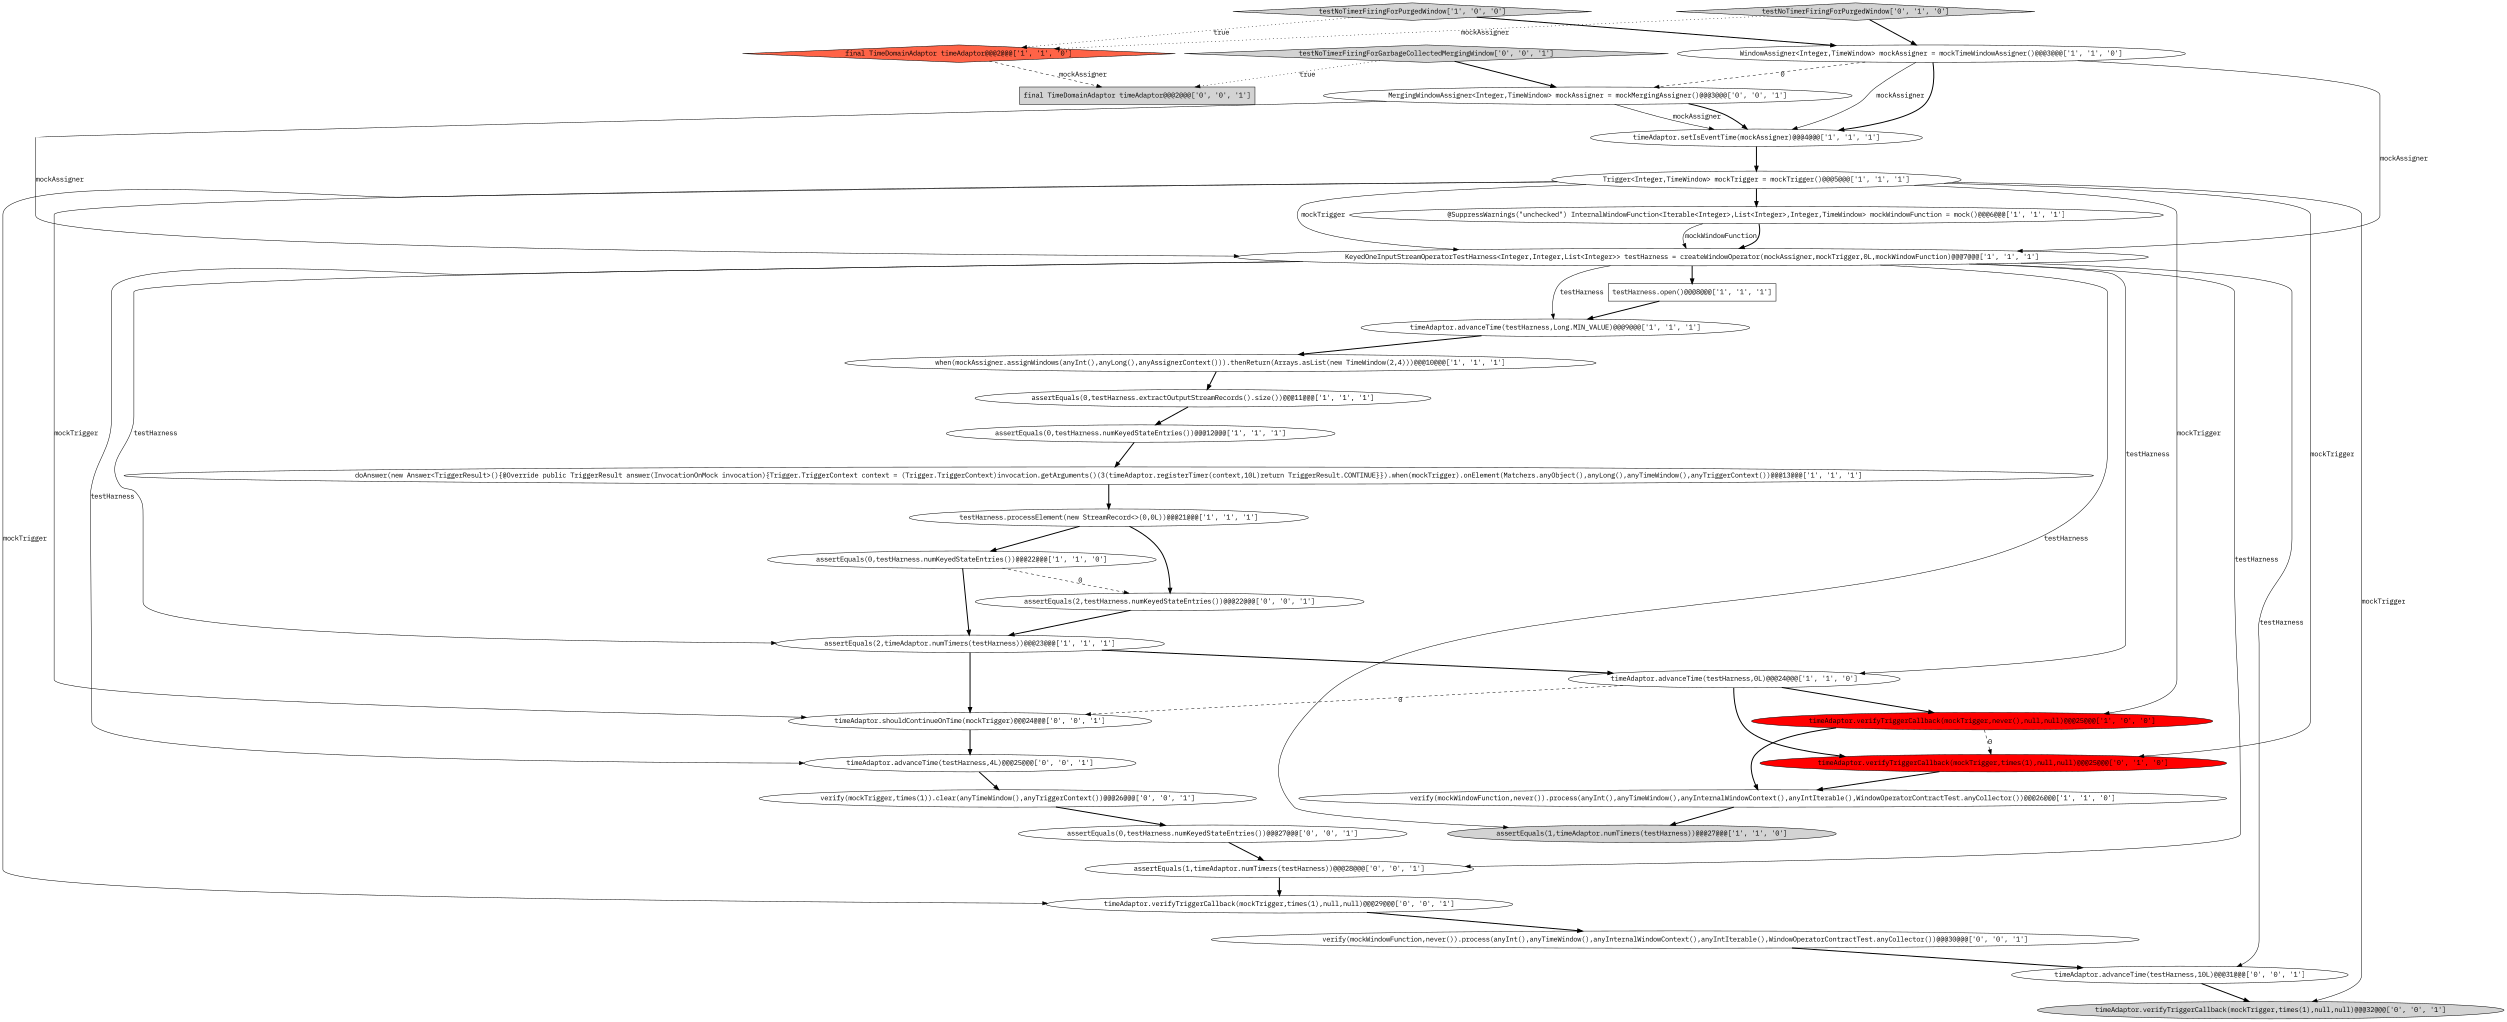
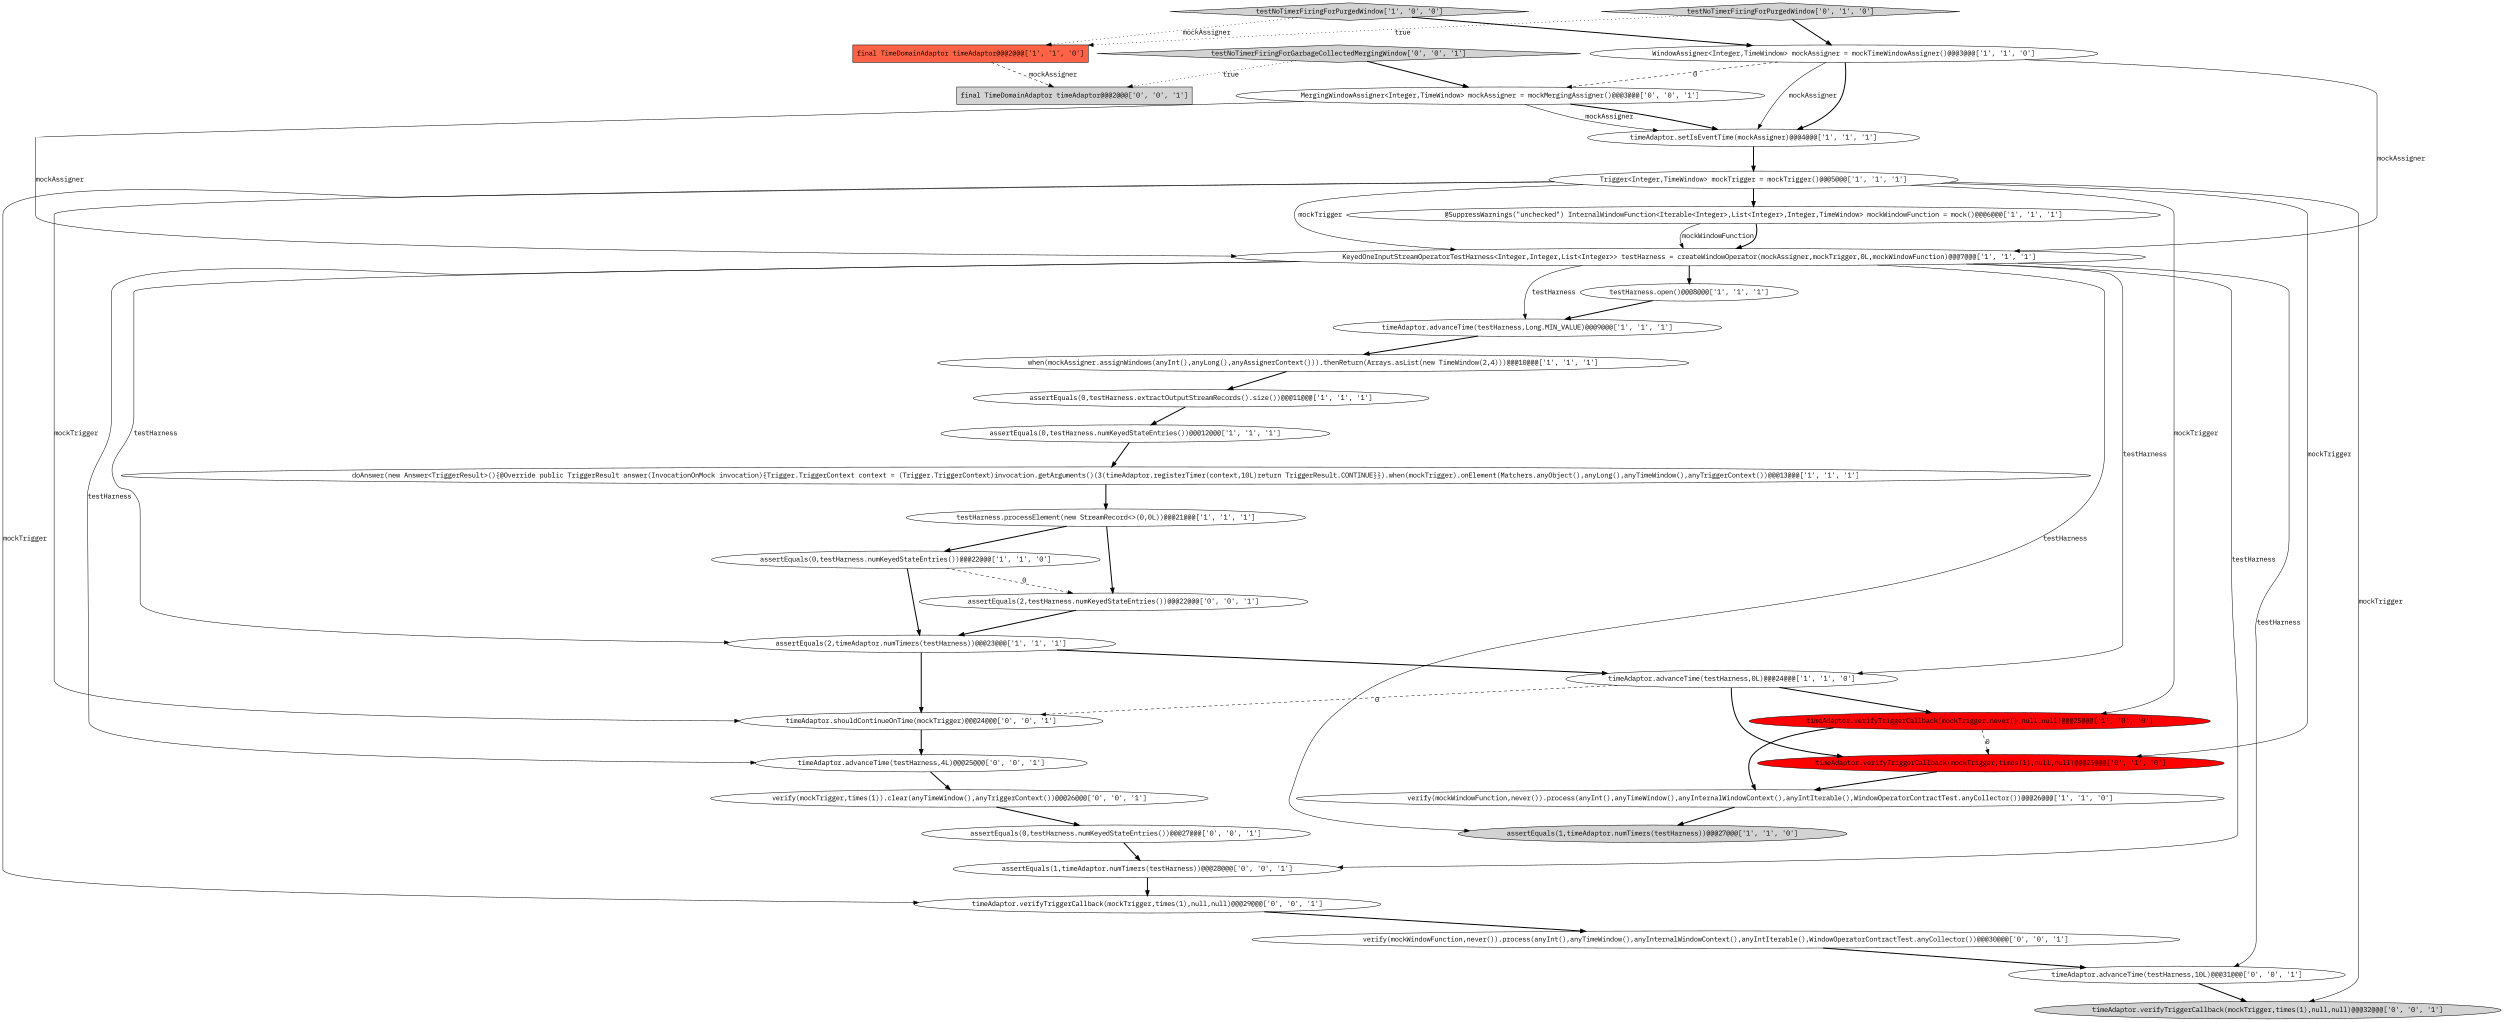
edge "testNoTimerFiringForPurgedWindow['1', '0', '0']" -> "final TimeDomainAdaptor timeAdaptor@@@2@@@['1', '1', '0']": label "true" -> "mockAssigner"
edge "testNoTimerFiringForPurgedWindow['0', '1', '0']" -> "final TimeDomainAdaptor timeAdaptor@@@2@@@['1', '1', '0']": label "mockAssigner" -> "true"
node "final TimeDomainAdaptor timeAdaptor@@@2@@@['1', '1', '0']": shape diamond -> box
node "testHarness.open()@@@8@@@['1', '1', '1']": shape box -> ellipse
